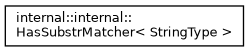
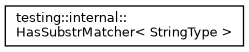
node "internal::internal:: HasSubstrMatcher< StringType >": label "internal::internal:: HasSubstrMatcher< StringType >" -> "testing::internal:: HasSubstrMatcher< StringType >"
